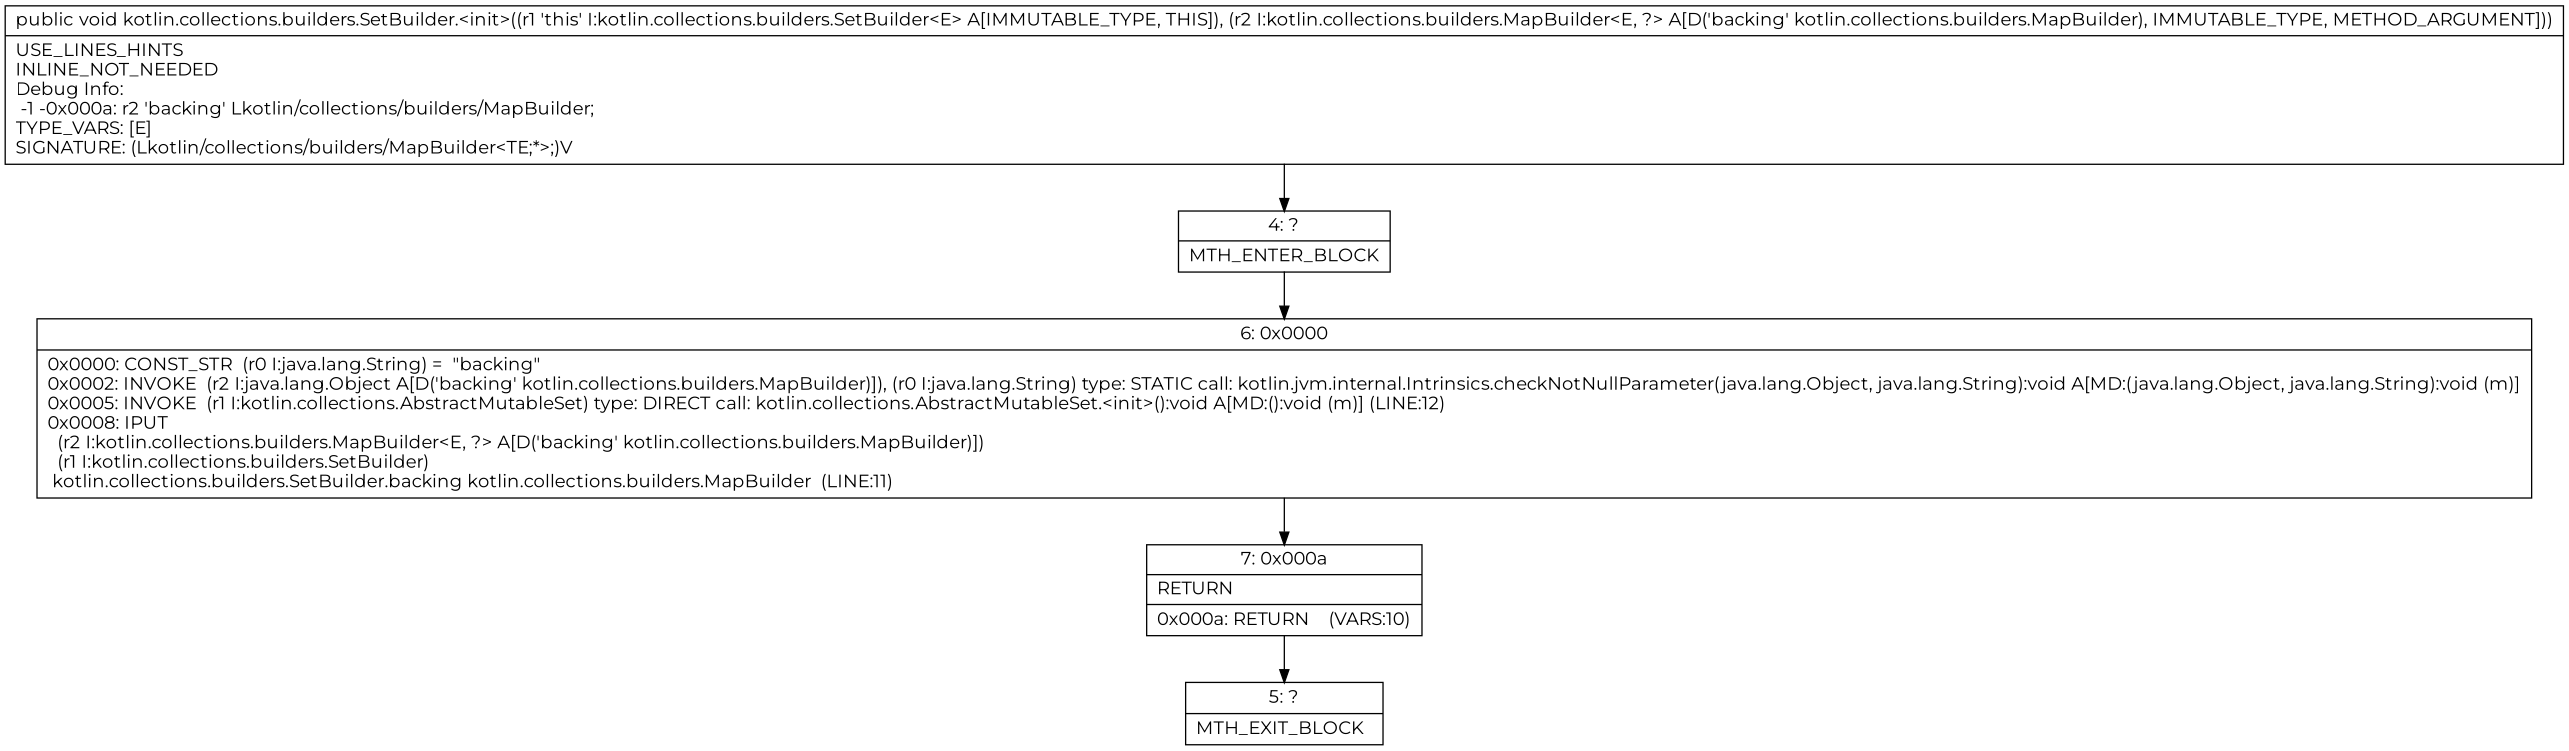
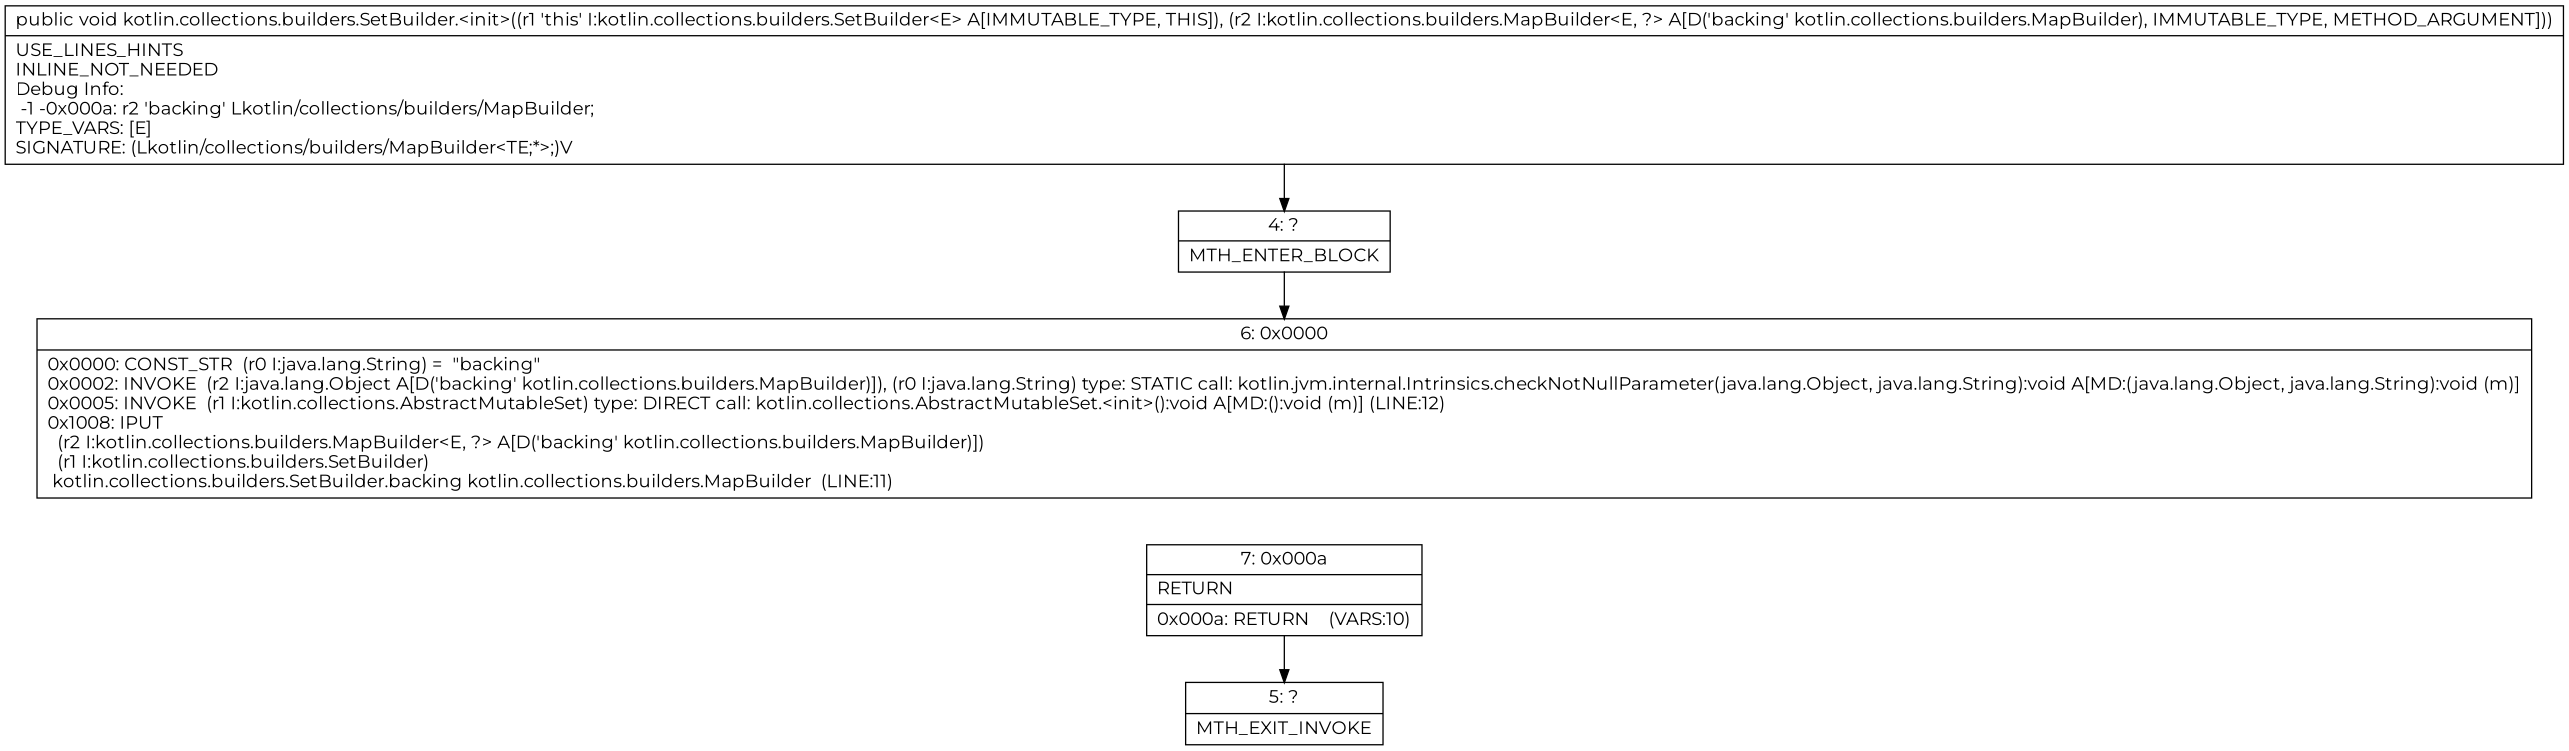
node "6: 0x0000": text "0x0008: IPUT" -> "0x1008: IPUT"
edge "6: 0x0000" -> "7: 0x000a": removed
node "5: ?": text "MTH_EXIT_BLOCK" -> "MTH_EXIT_INVOKE"
